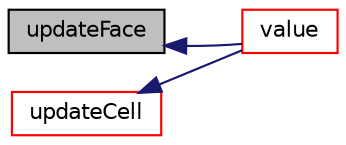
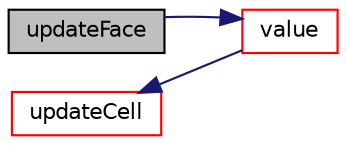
edge "value" -> "updateFace": reversed
